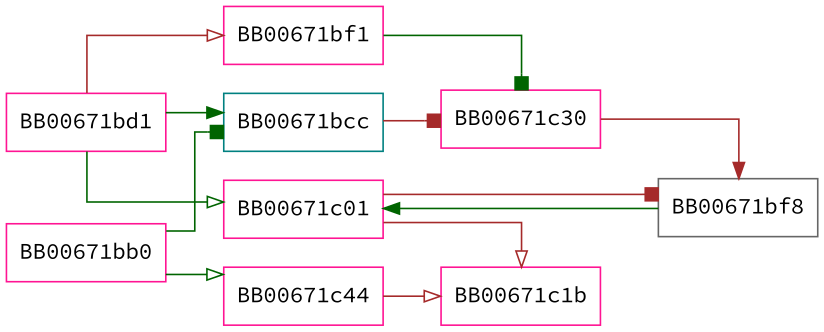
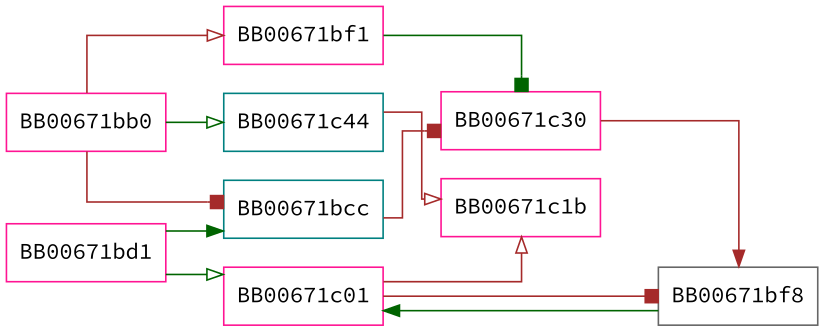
edge "BB00671bd1" -> "BB00671bf1": now "BB00671bb0" -> "BB00671bf1"
edge "BB00671bb0" -> "BB00671bcc": color darkgreen -> brown
node "BB00671c44": color deeppink -> teal
